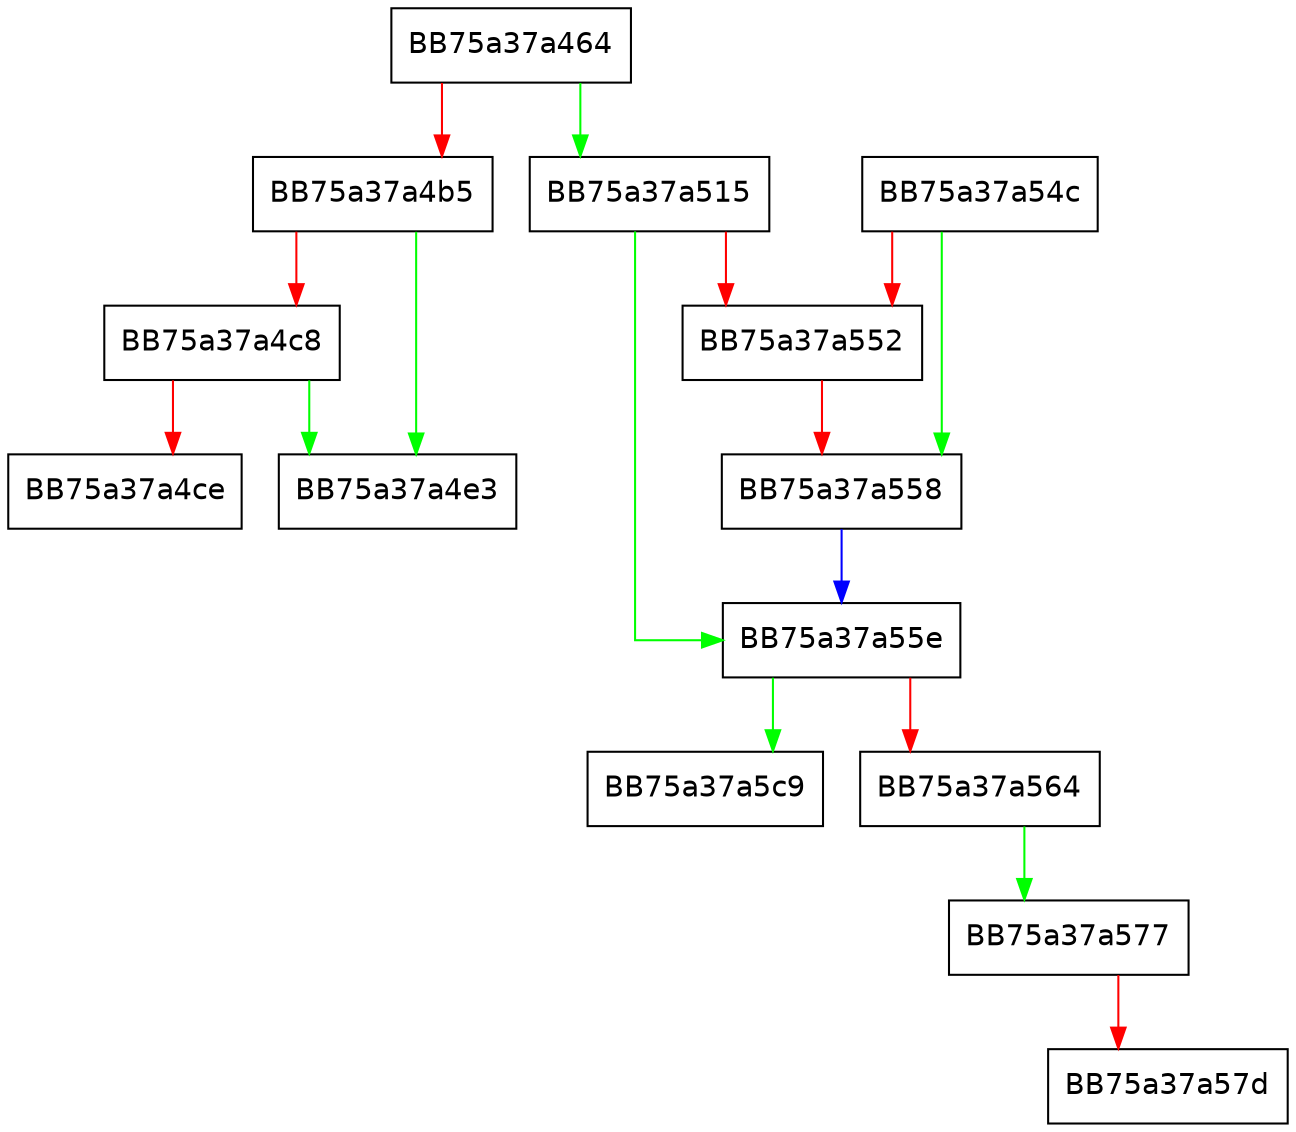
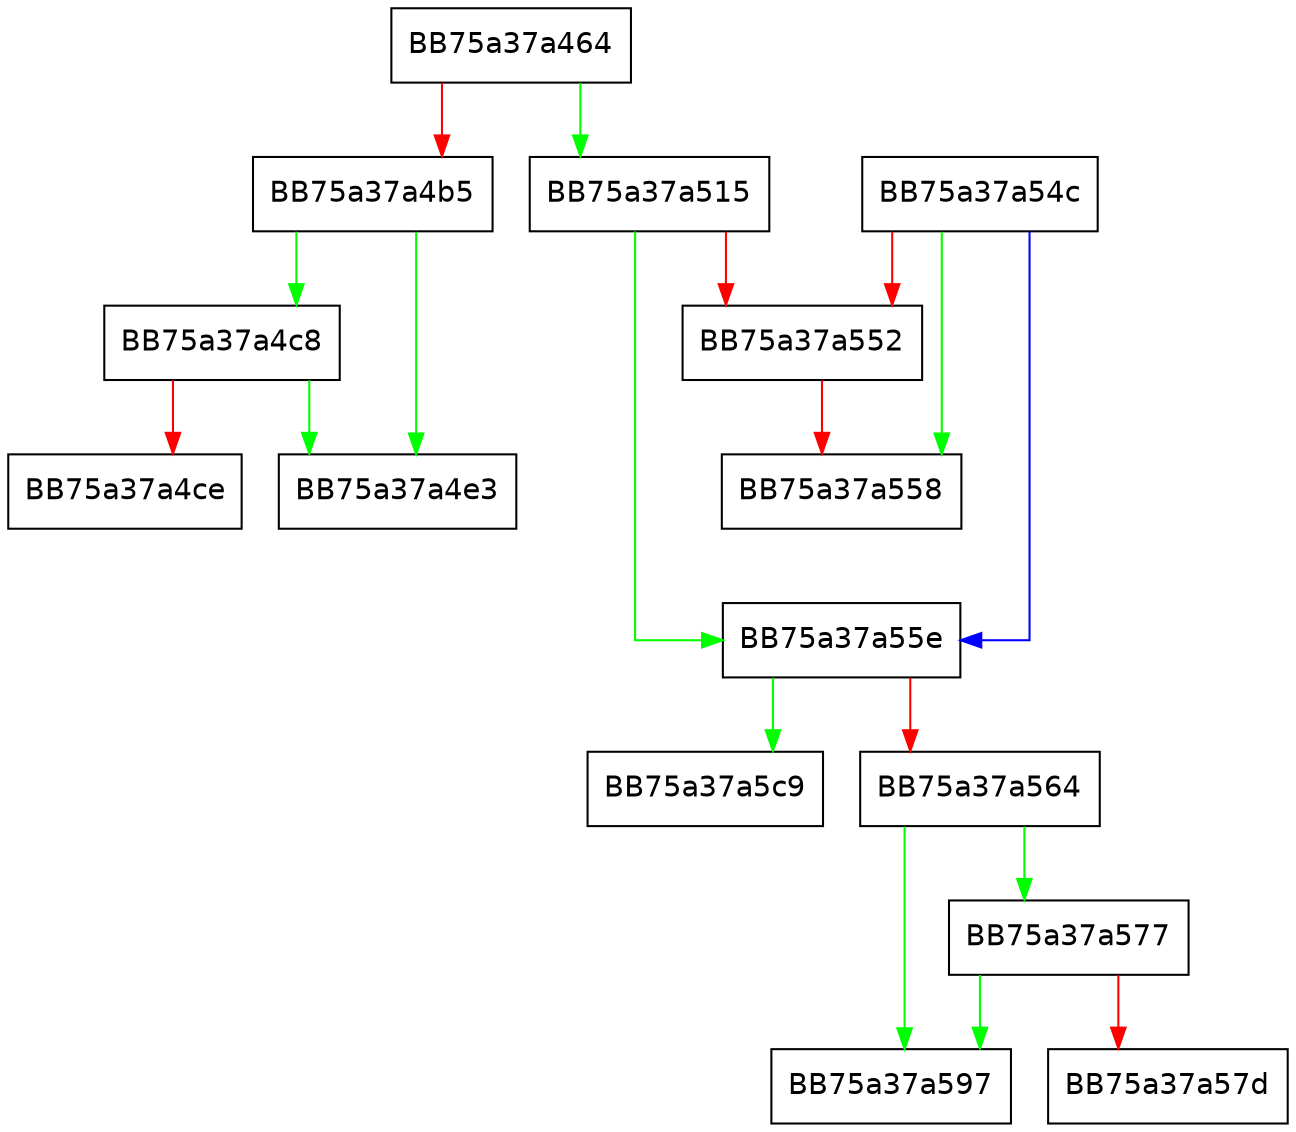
edge "BB75a37a4b5" -> "BB75a37a4c8": color red -> green
edge "BB75a37a558" -> "BB75a37a55e": now "BB75a37a54c" -> "BB75a37a55e"
node "BB75a37a597": added
